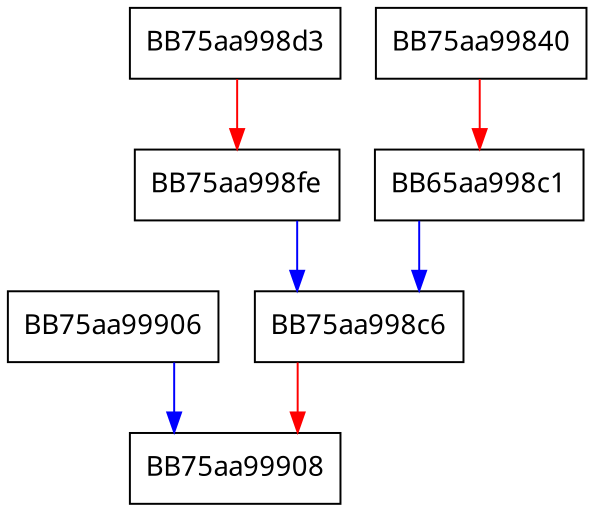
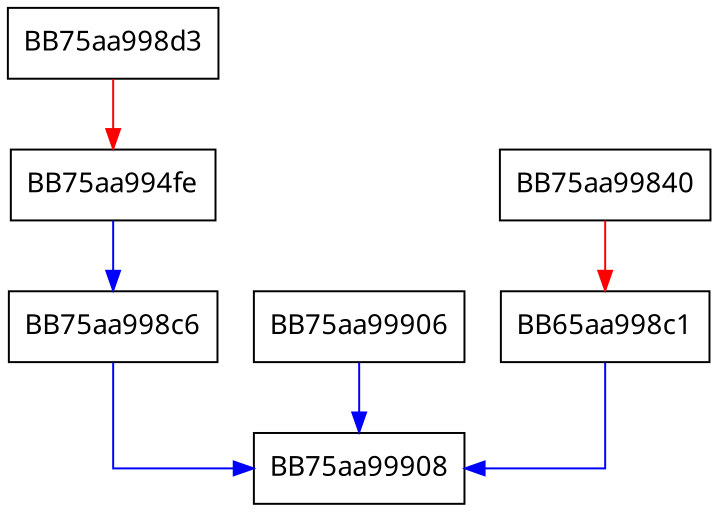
node "BB75aa998fe": label "BB75aa998fe" -> "BB75aa994fe"
edge "BB65aa998c1" -> "BB75aa998c6": now "BB65aa998c1" -> "BB75aa99908"
edge "BB75aa998c6" -> "BB75aa99908": color red -> blue
